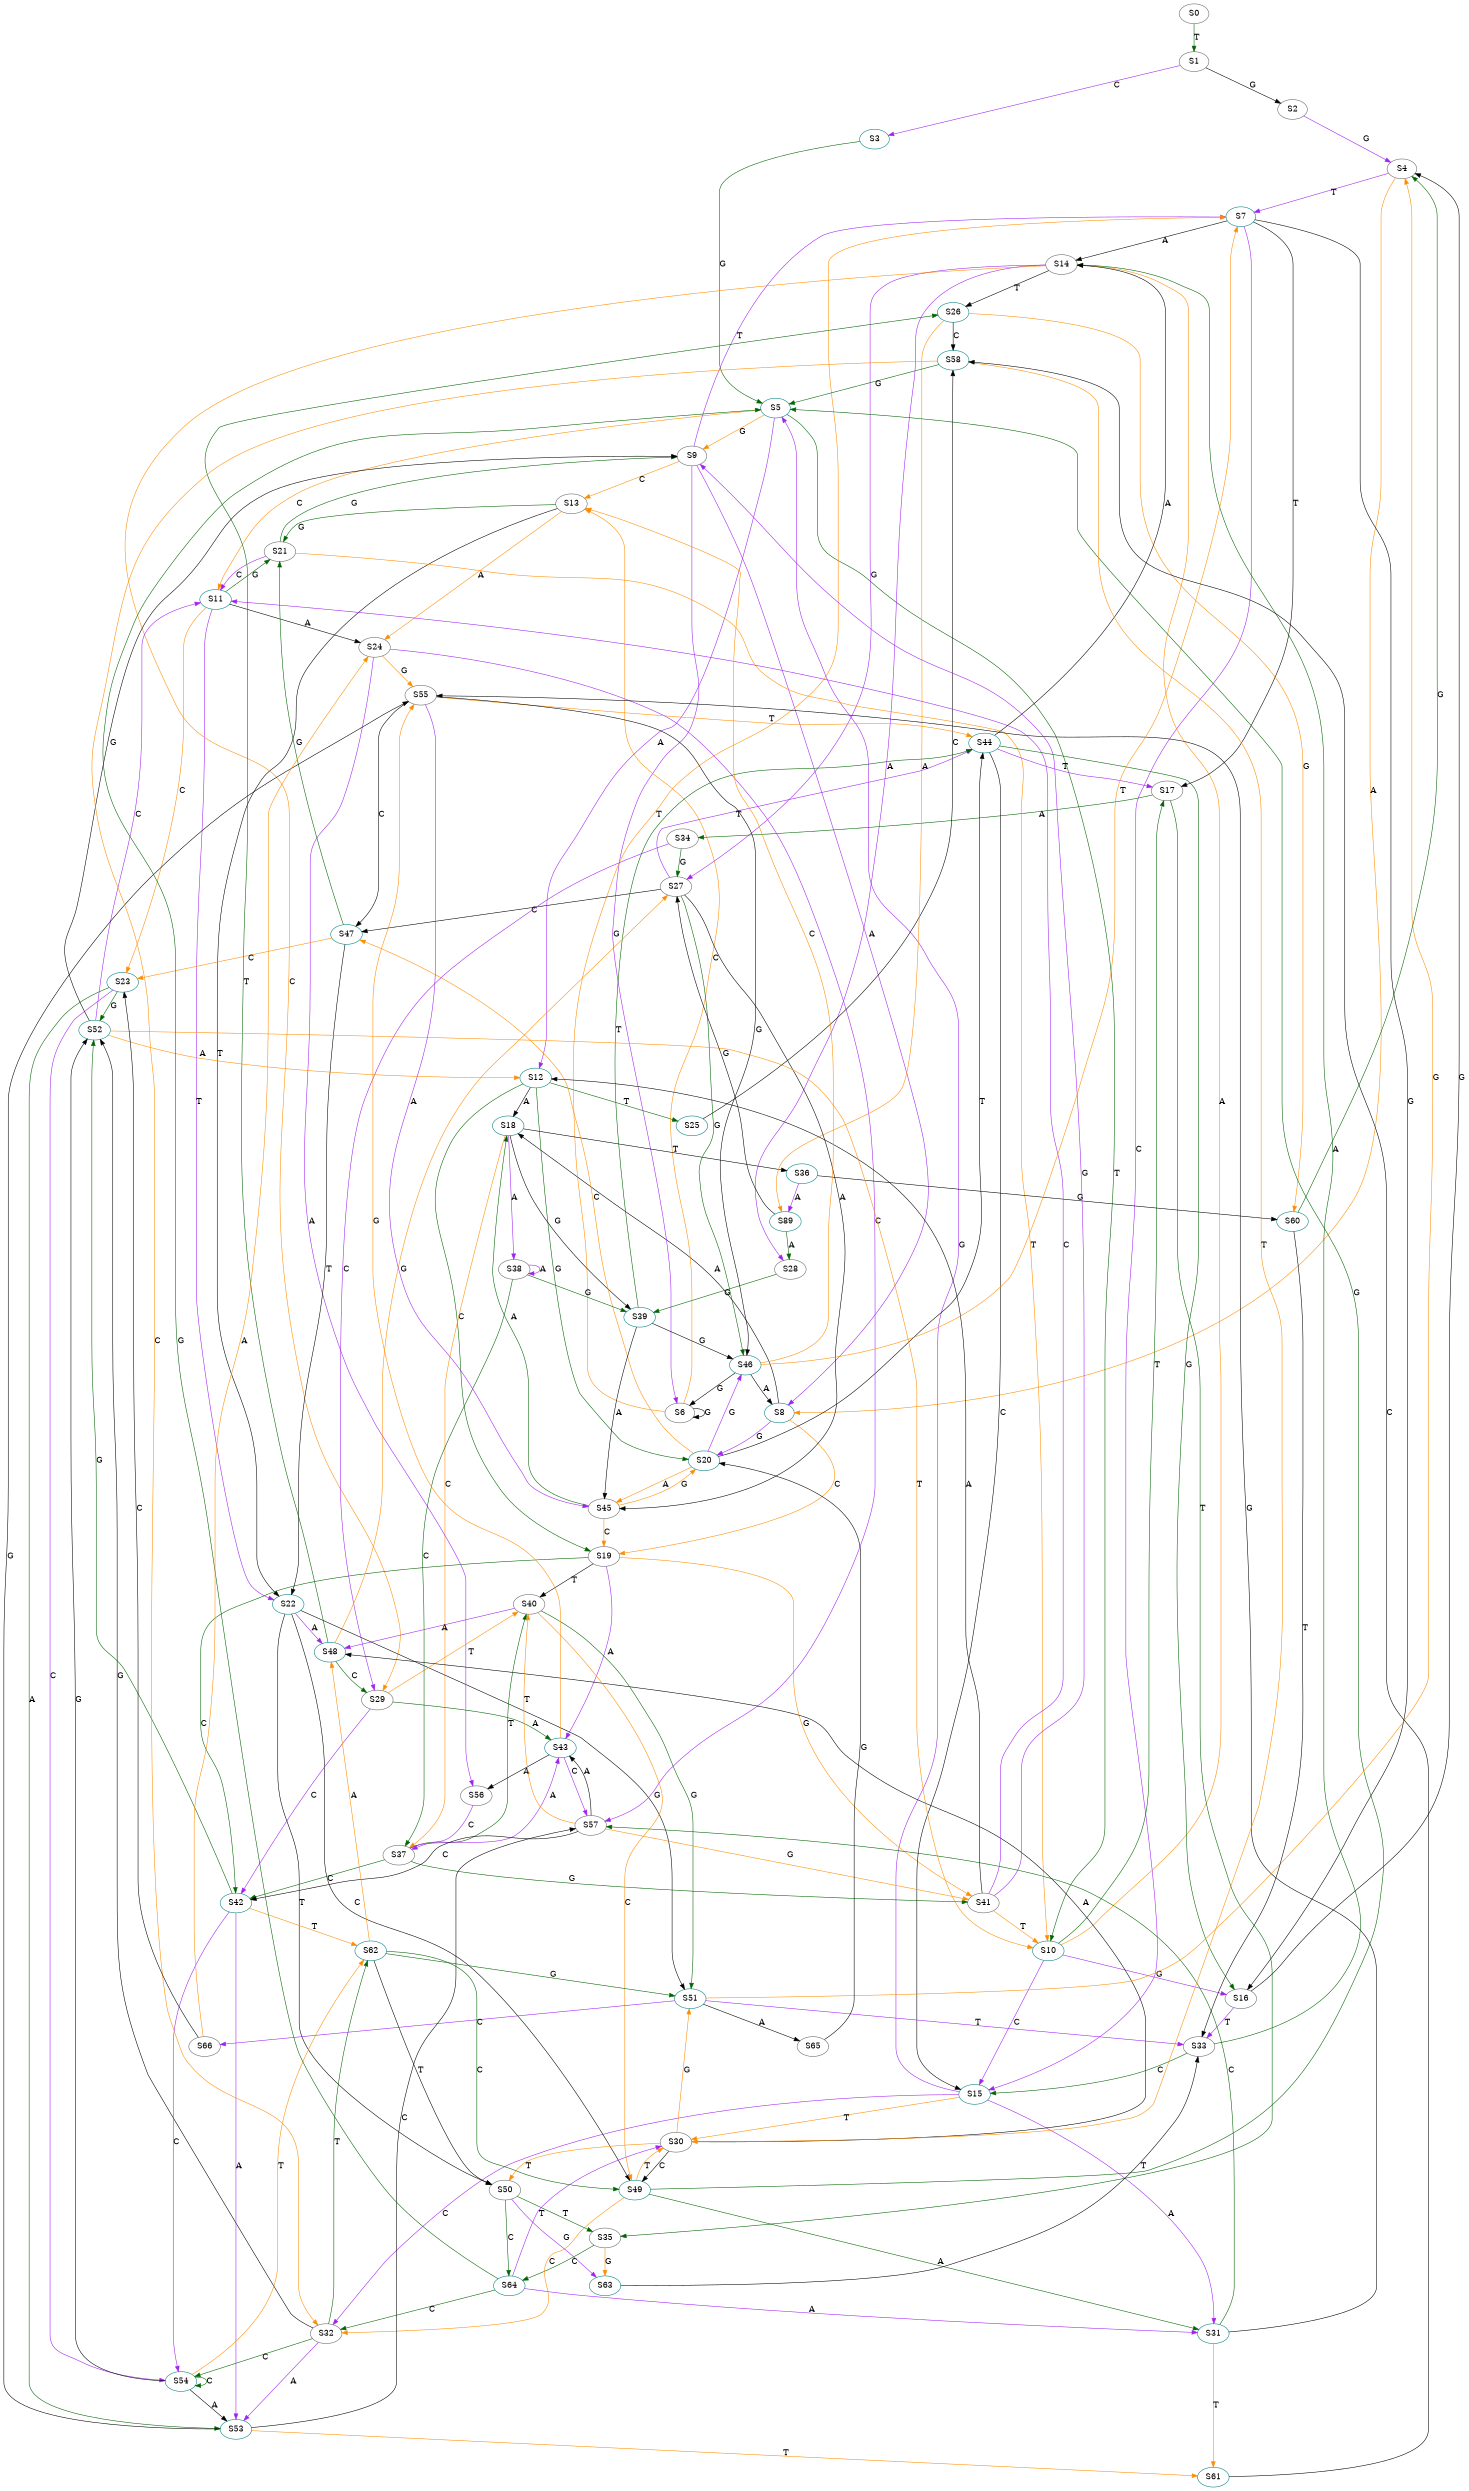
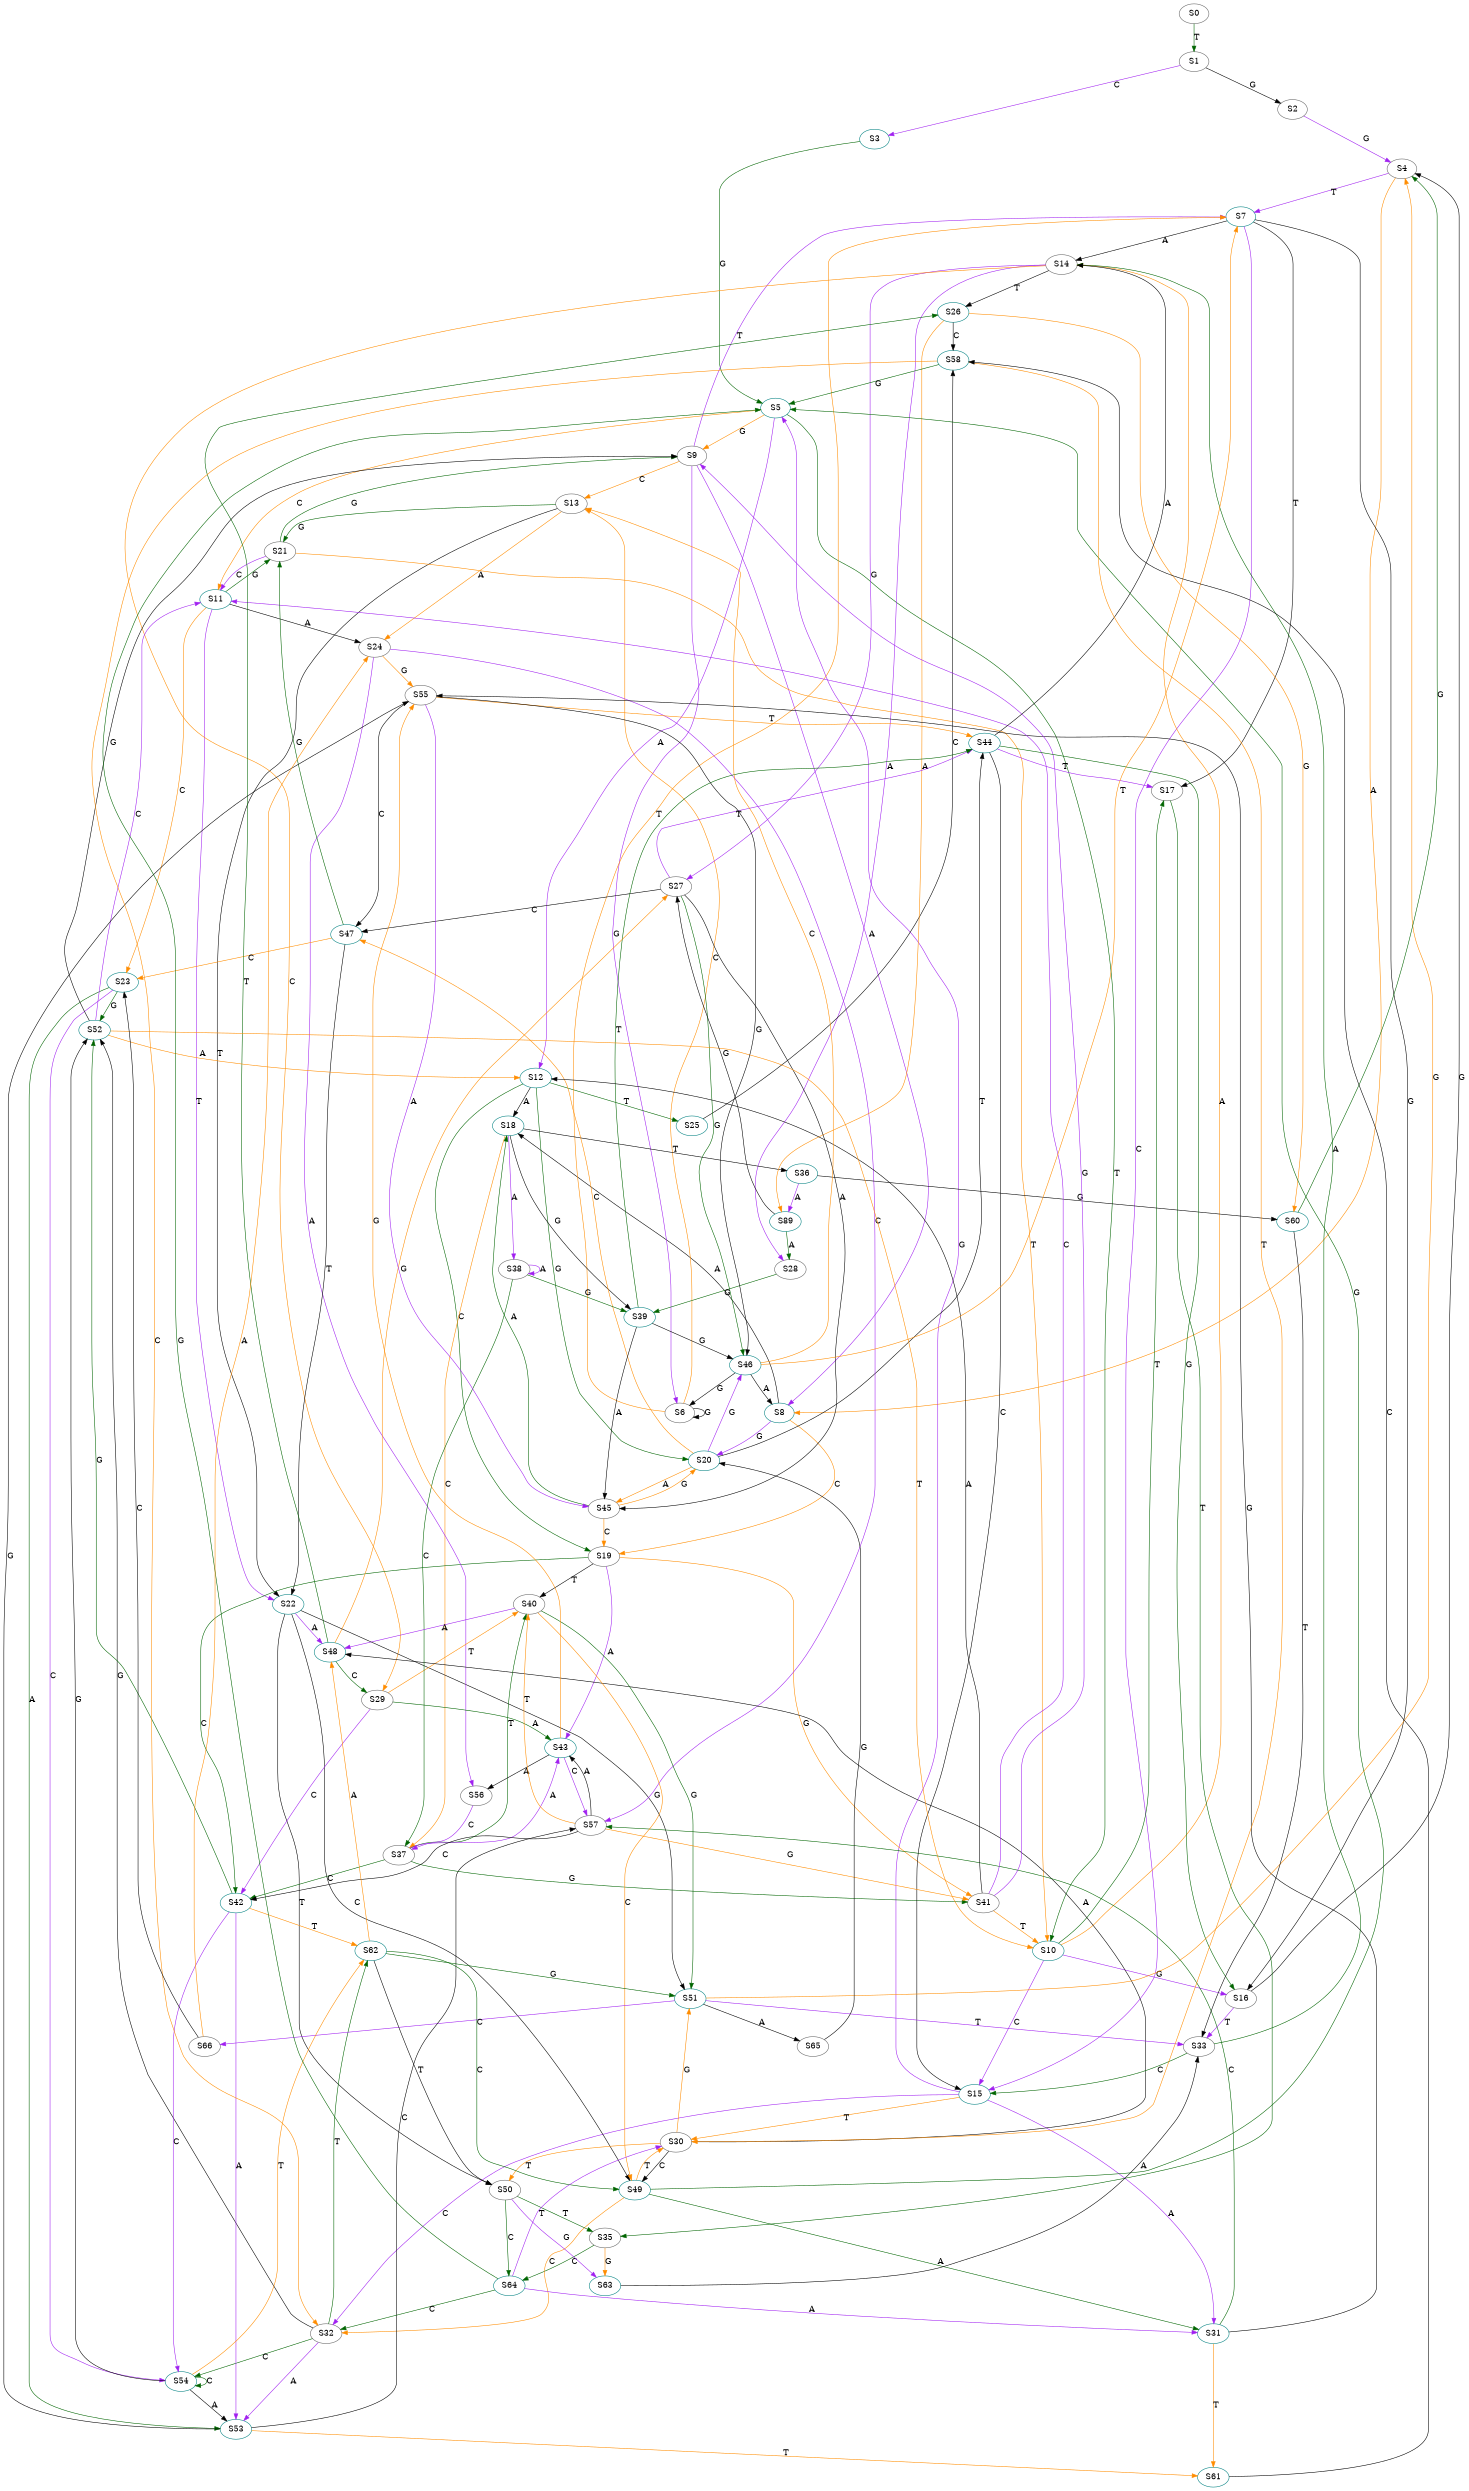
node "S34": removed
edge "S63" -> "S33": label "T" -> "A"
